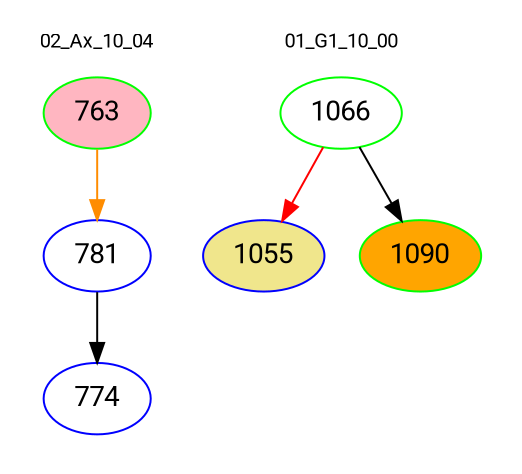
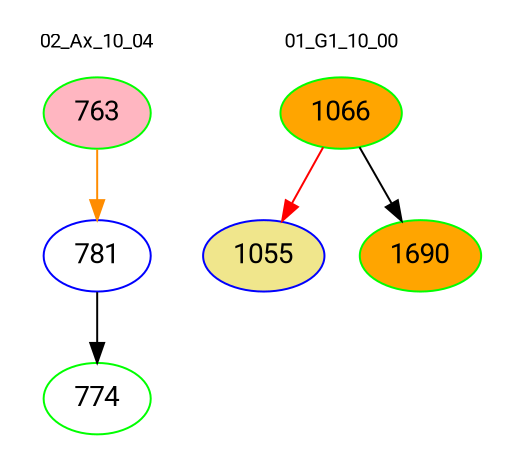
node "1066": fillcolor white -> orange
node "1090": label "1090" -> "1690"
node "774": color blue -> green
